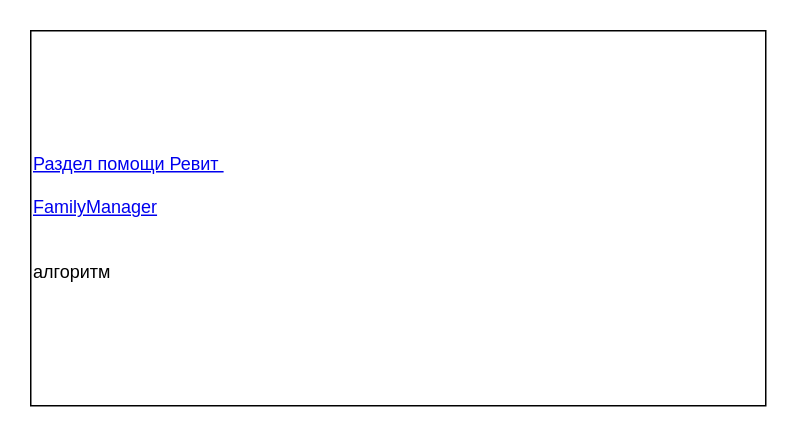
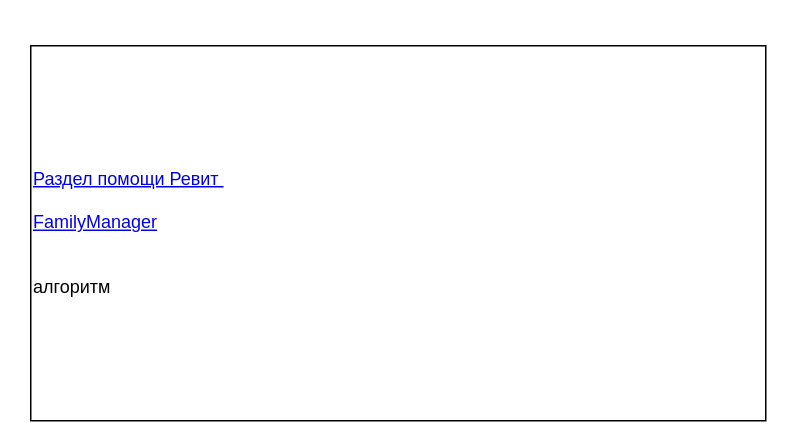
node "Раздел помощи Ревит FamilyManager алгоритм": moved (398, 218) -> (398, 233)
